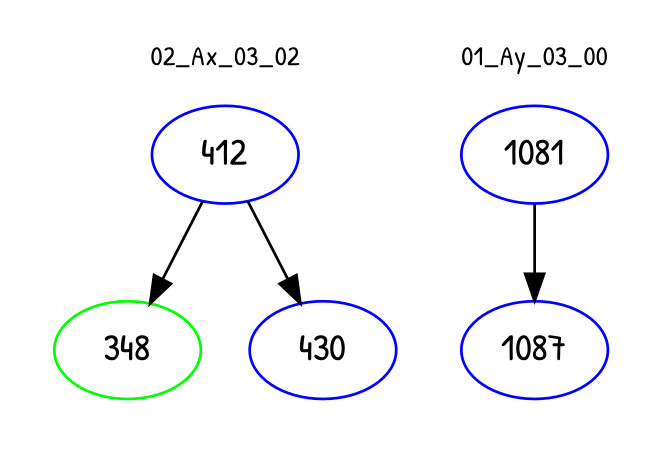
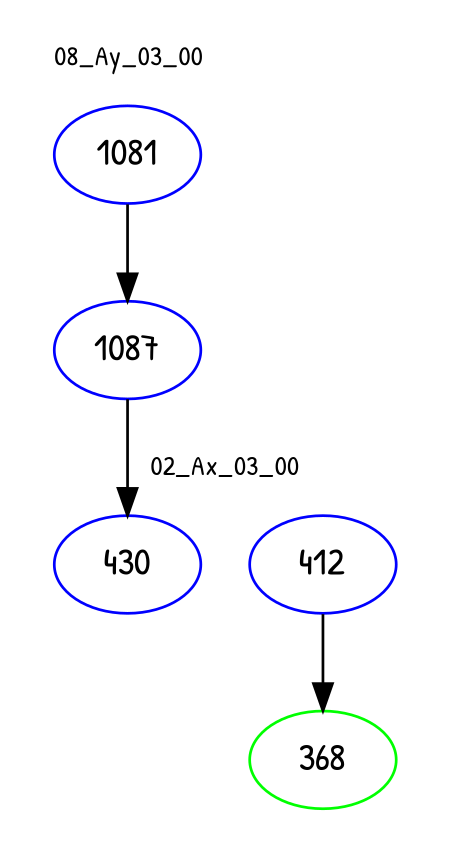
cluster "02_Ax_03_02": label "02_Ax_03_02" -> "02_Ax_03_00"
cluster "01_Ay_03_00": label "01_Ay_03_00" -> "08_Ay_03_00"
edge "412" -> "430": now "1087" -> "430"
node "348": label "348" -> "368"
